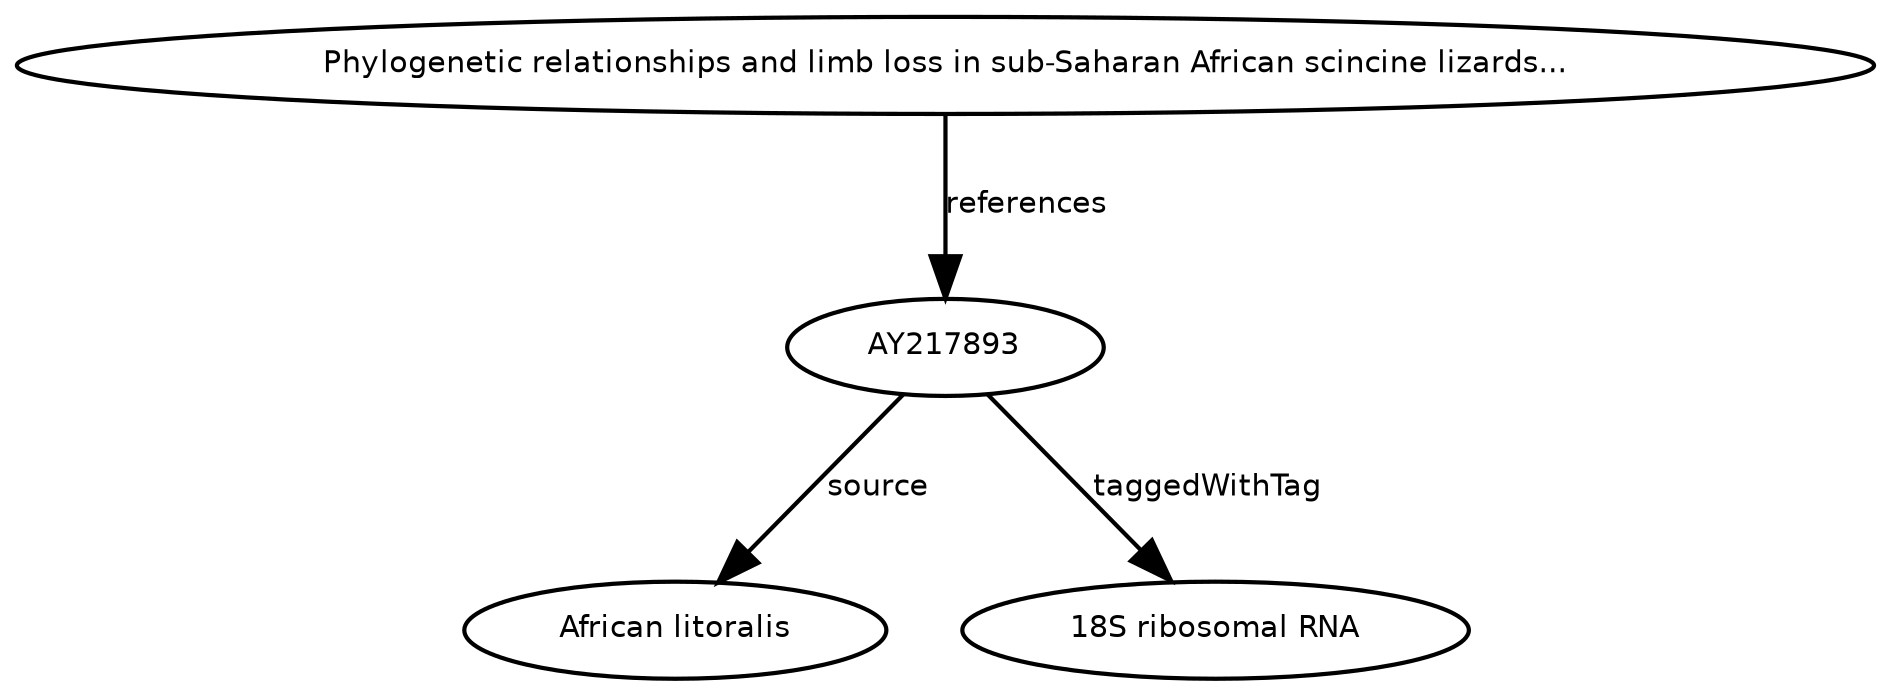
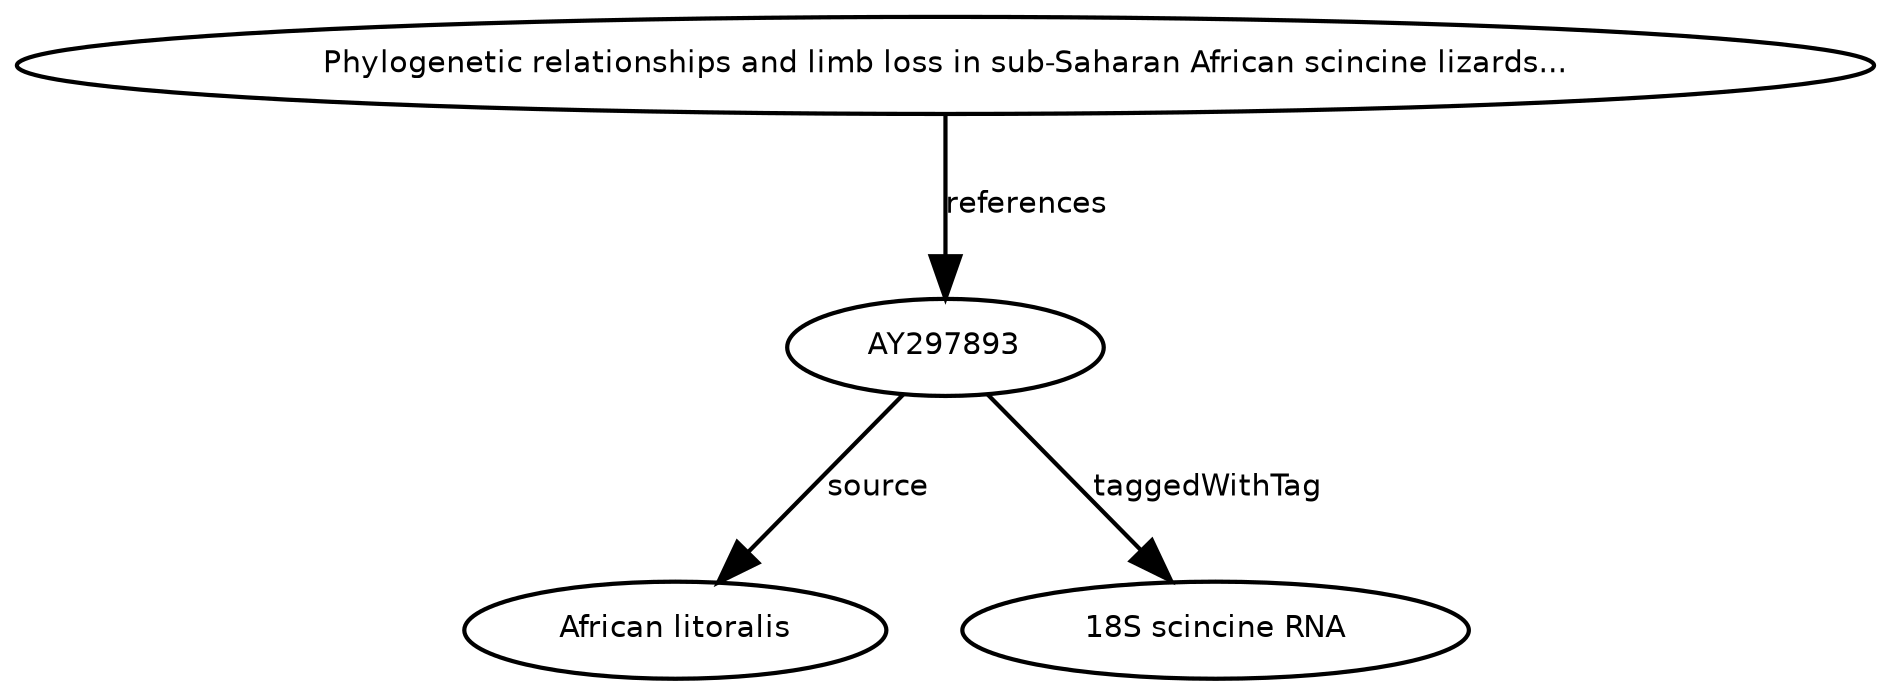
node "AY217893": label "AY217893" -> "AY297893"
node "18S ribosomal RNA": label "18S ribosomal RNA" -> "18S scincine RNA"
